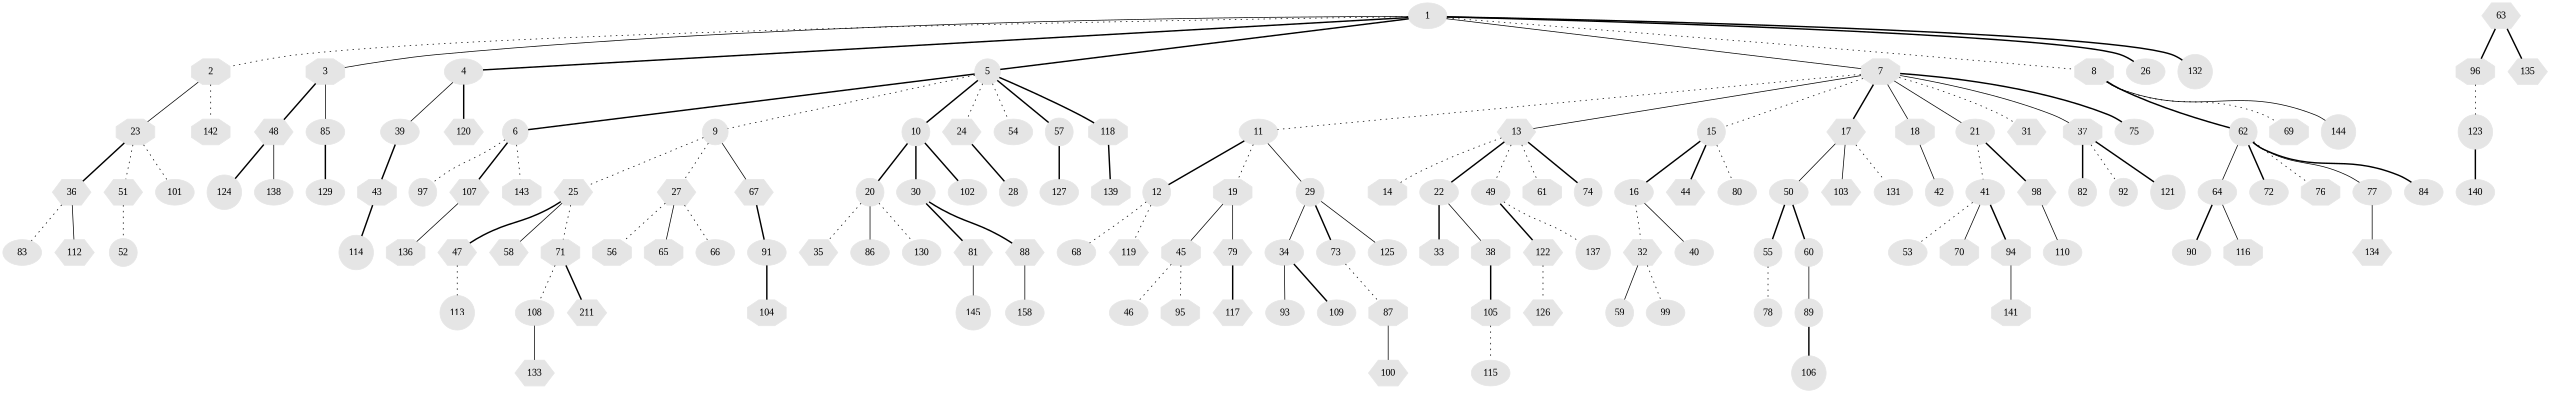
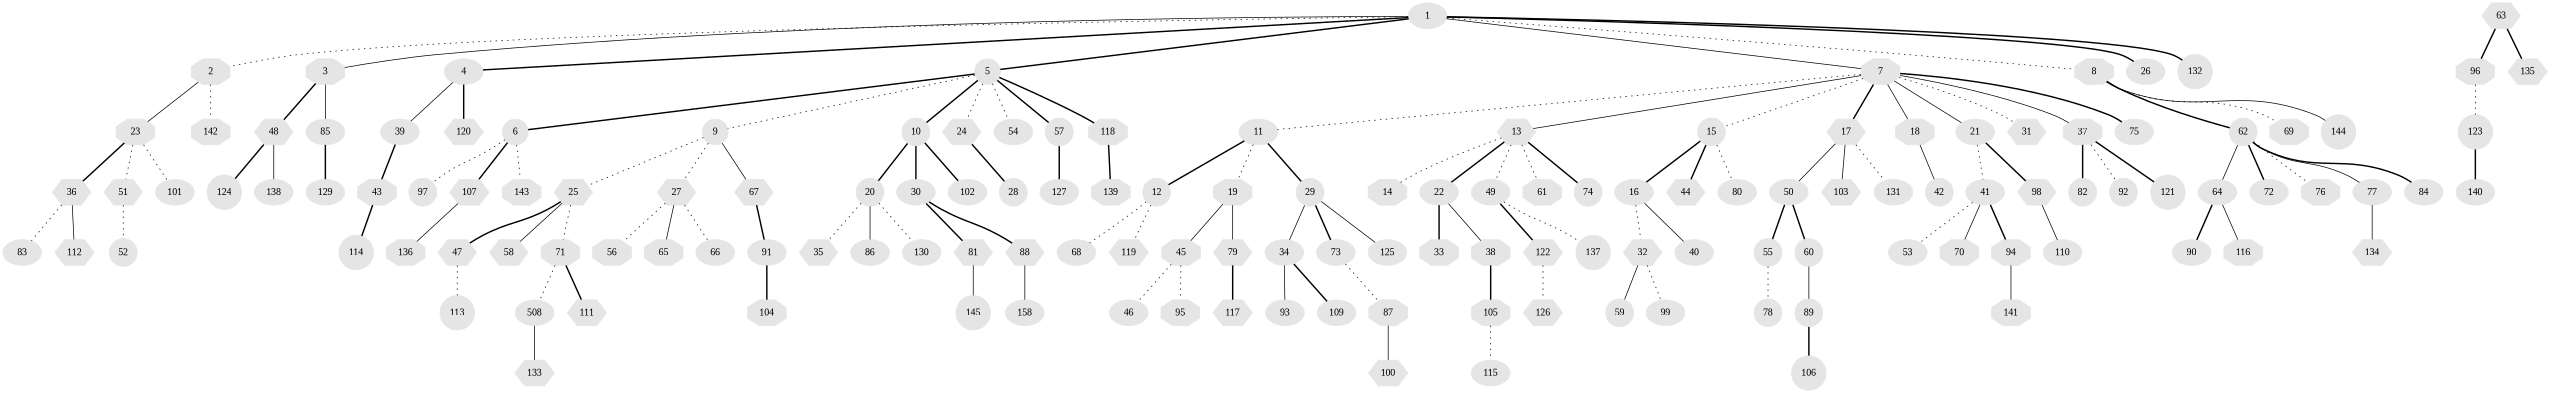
edge "11" -- "29": style solid -> bold
node "108": label "108" -> "508"
node "211": label "211" -> "111"
